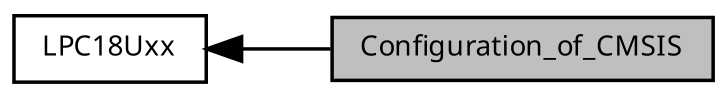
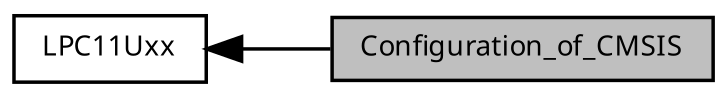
node "LPC18Uxx": label "LPC18Uxx" -> "LPC11Uxx"
